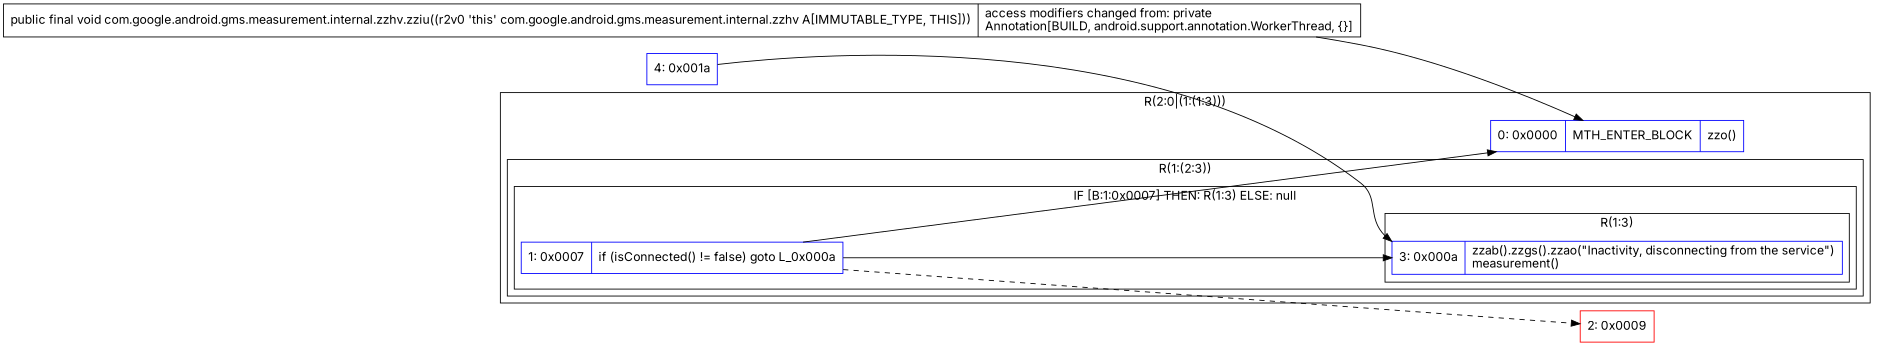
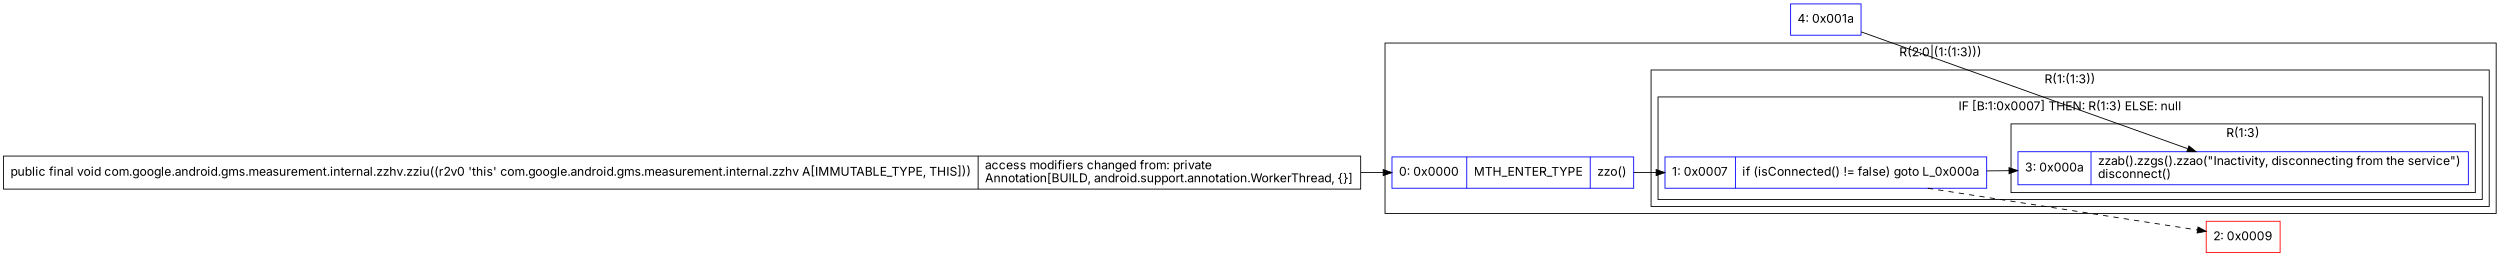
node "0: 0x0000": text "MTH_ENTER_BLOCK" -> "MTH_ENTER_TYPE"
cluster "R(1:(2:3))": label "R(1:(2:3))" -> "R(1:(1:3))"
edge "1: 0x0007" -> "0: 0x0000": reversed
node "3: 0x000a": text "measurement()" -> "disconnect()"
